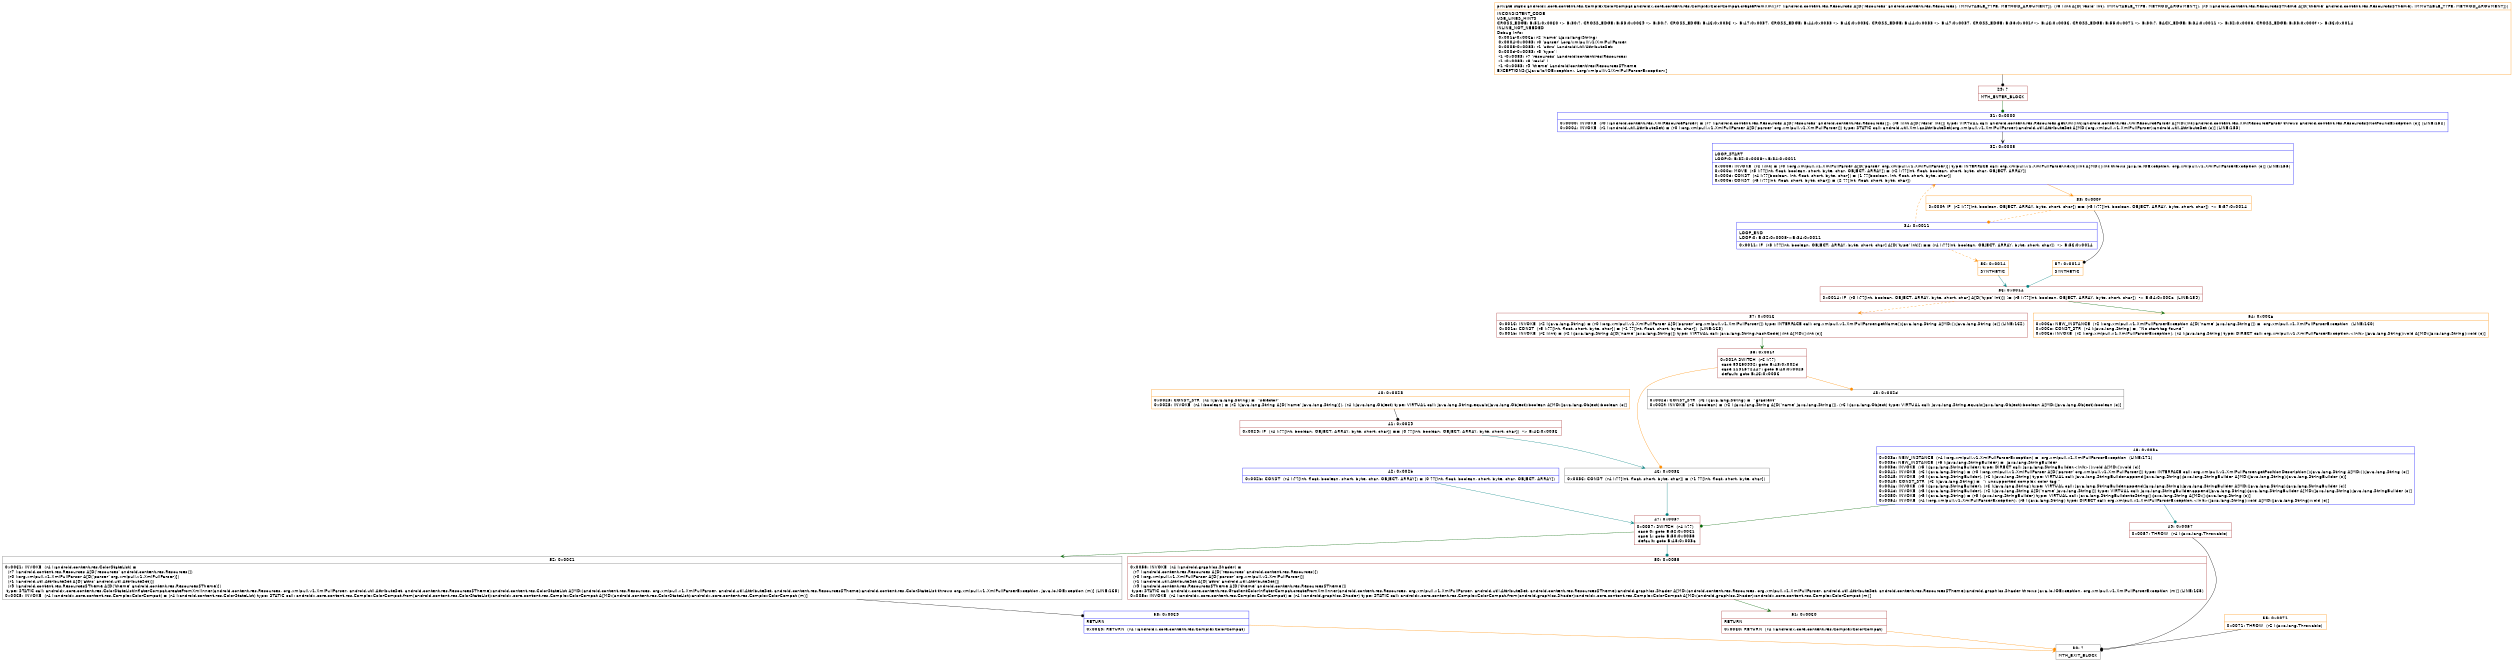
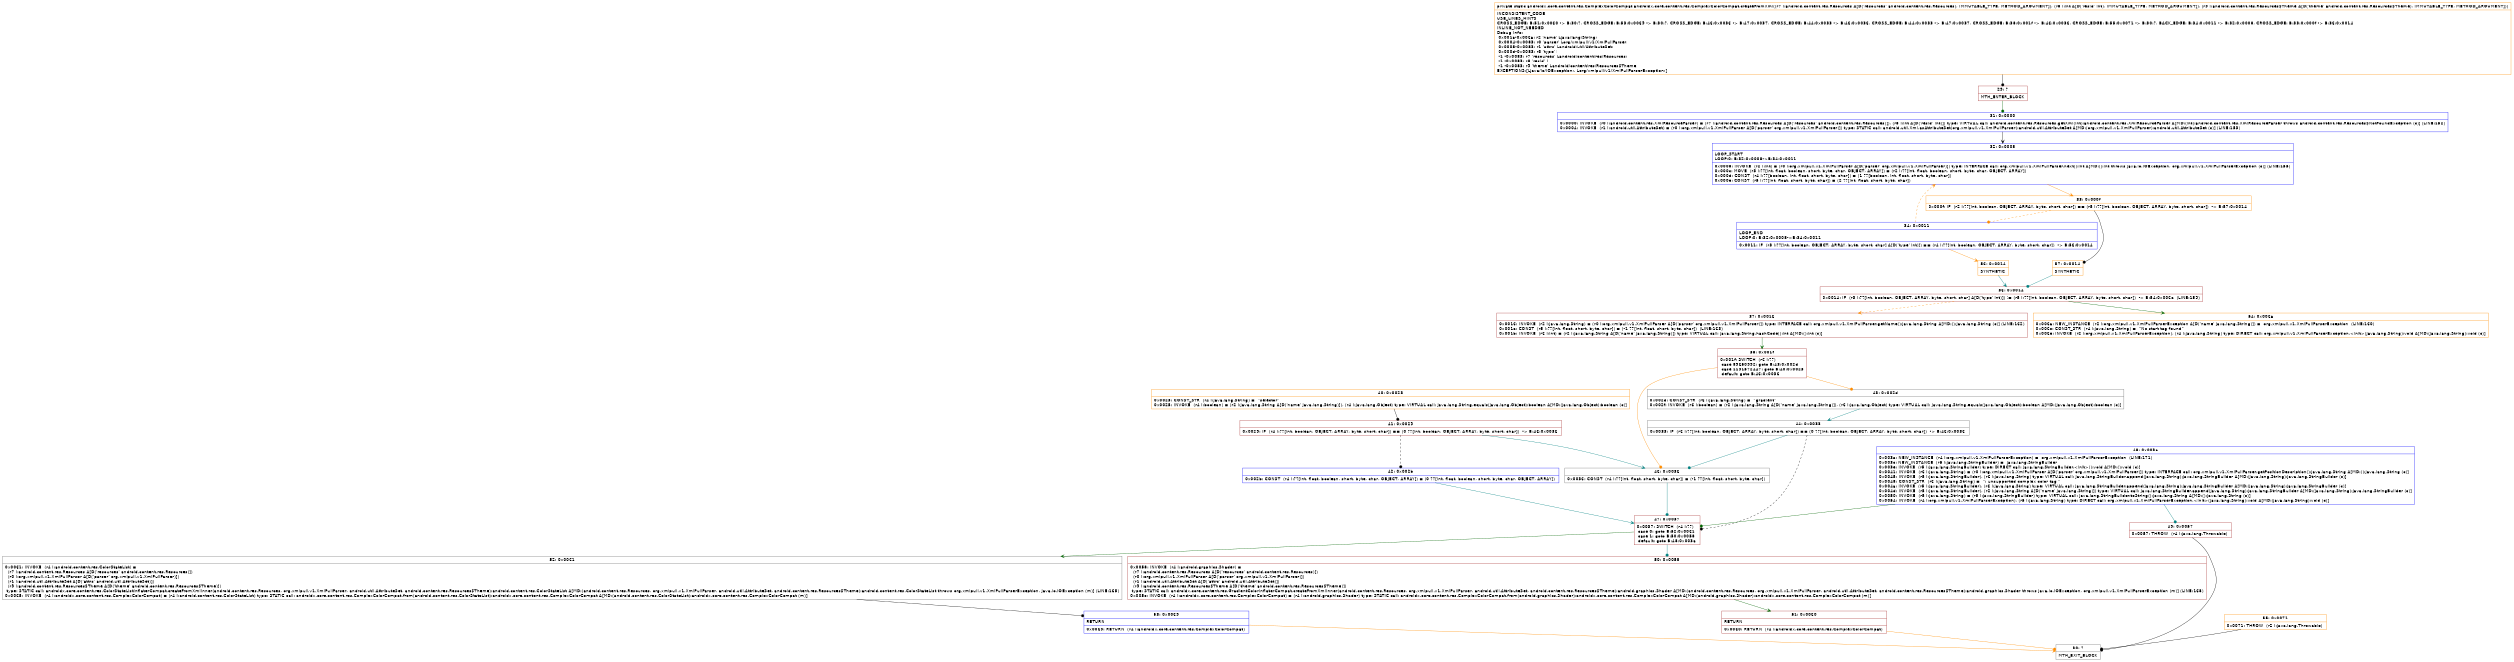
edge "34: 0x0011" -> "56: 0x0014": style dashed -> solid
node "44: 0x0033": added
edge "41: 0x0029" -> "42: 0x002b": added
